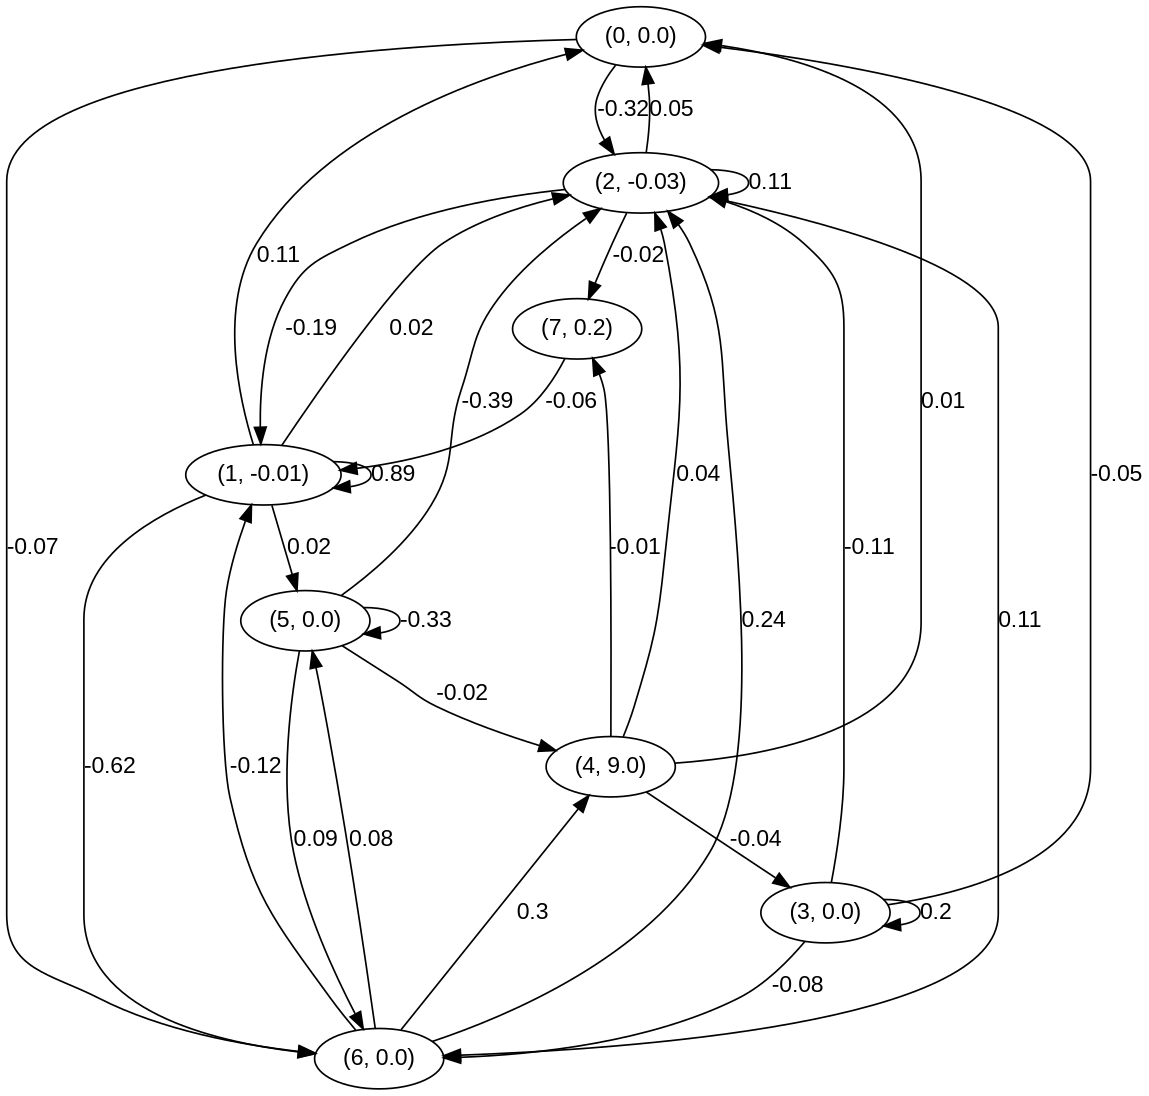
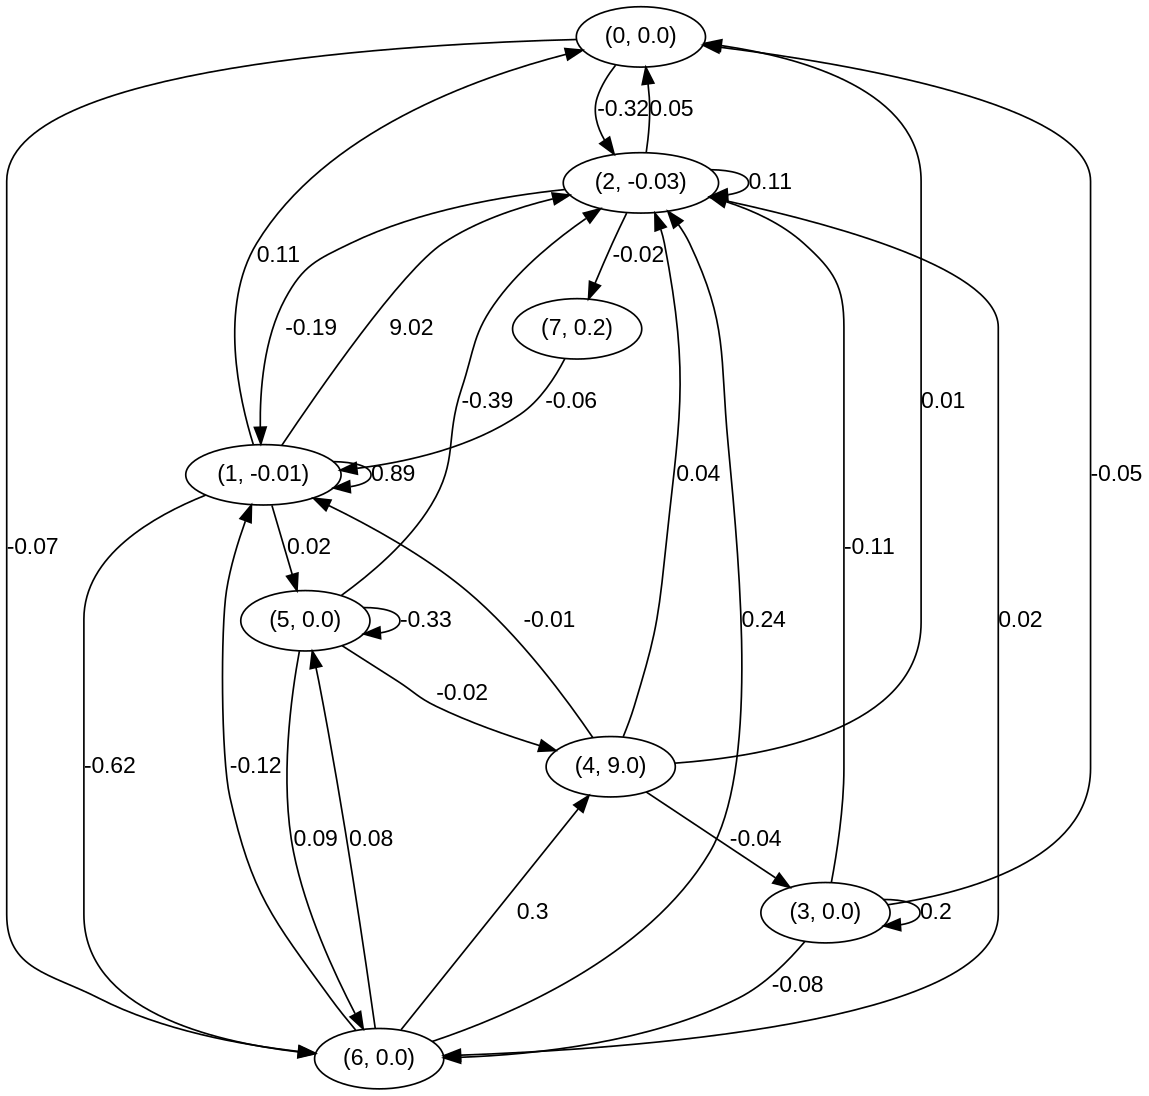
edge "(1, -0.01)" -> "(2, -0.03)": label "0.02" -> "9.02"
edge "(4, 9.0)" -> "(7, 0.2)": now "(4, 9.0)" -> "(1, -0.01)"
edge "(2, -0.03)" -> "(6, 0.0)": label "0.11" -> "0.02"
